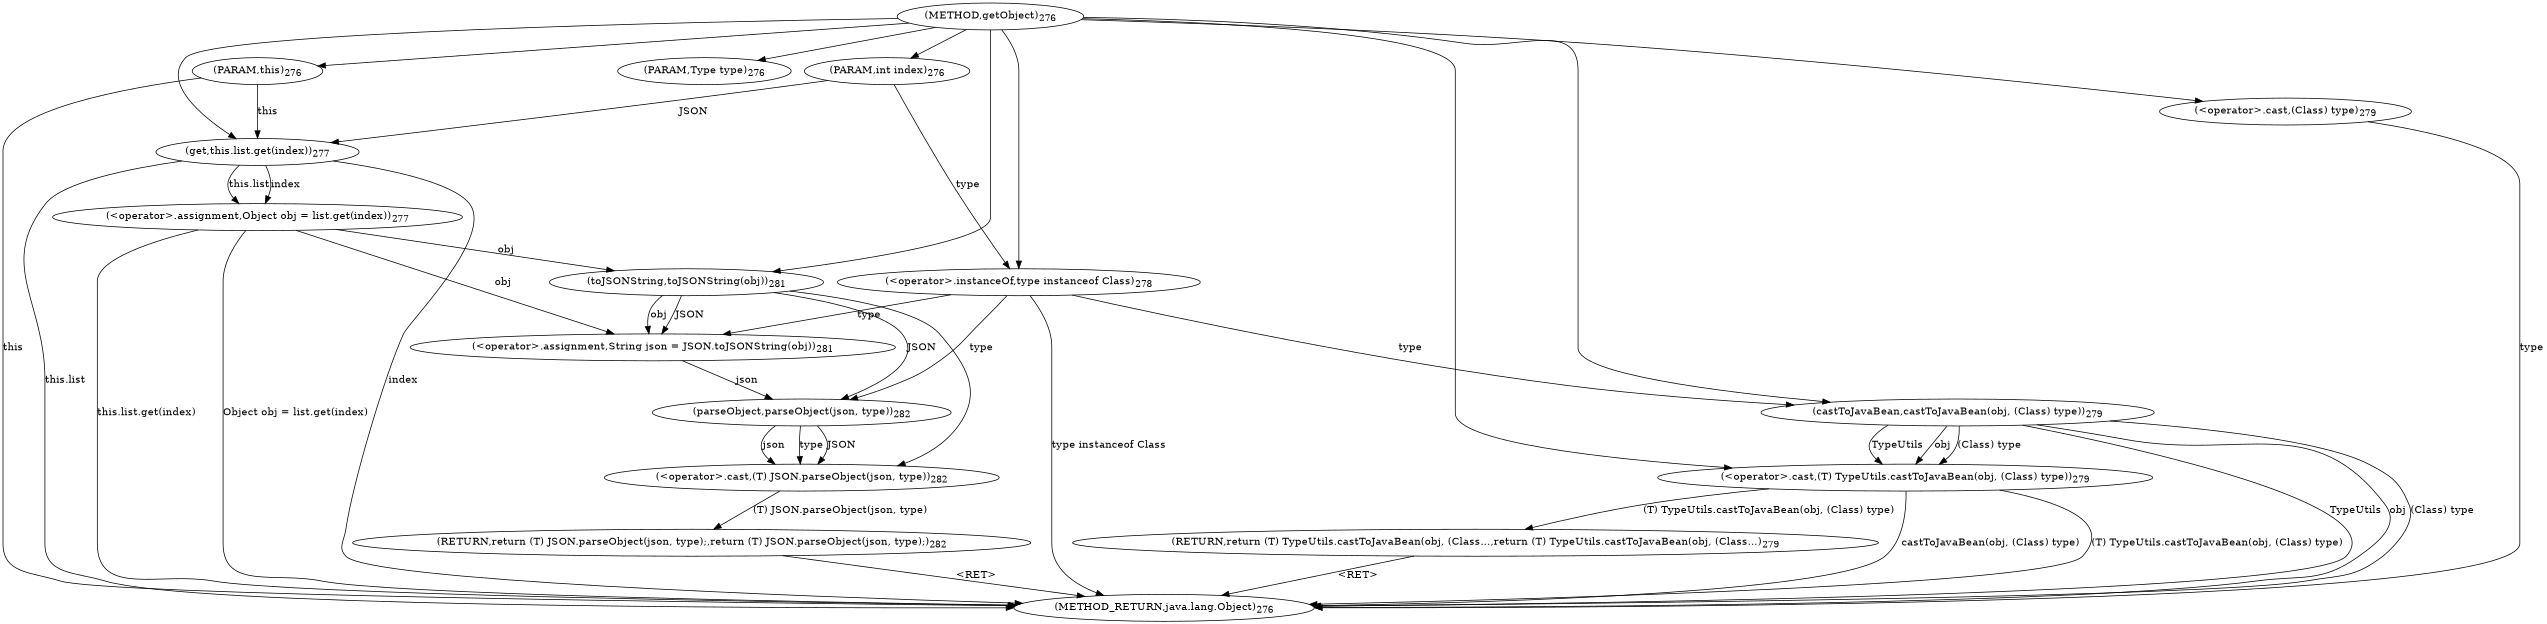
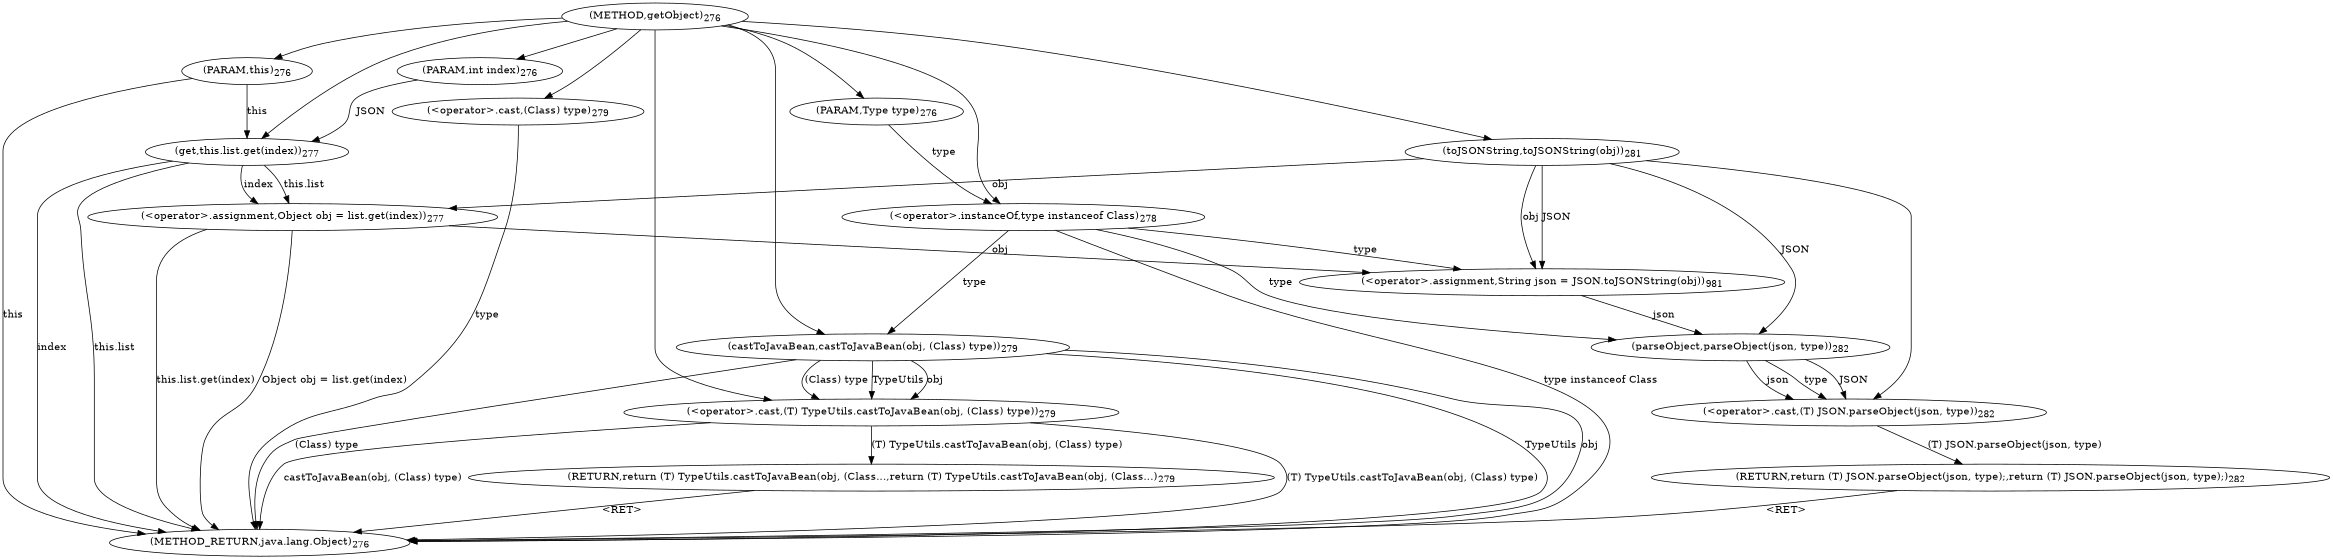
edge "(PARAM,int index)" -> "(<operator>.instanceOf,type instanceof Class)": now "(PARAM,Type type)" -> "(<operator>.instanceOf,type instanceof Class)"
edge "(<operator>.assignment,Object obj = list.get(index))" -> "(toJSONString,toJSONString(obj))": reversed
node "(<operator>.assignment,String json = JSON.toJSONString(obj))": text "281" -> "981"
